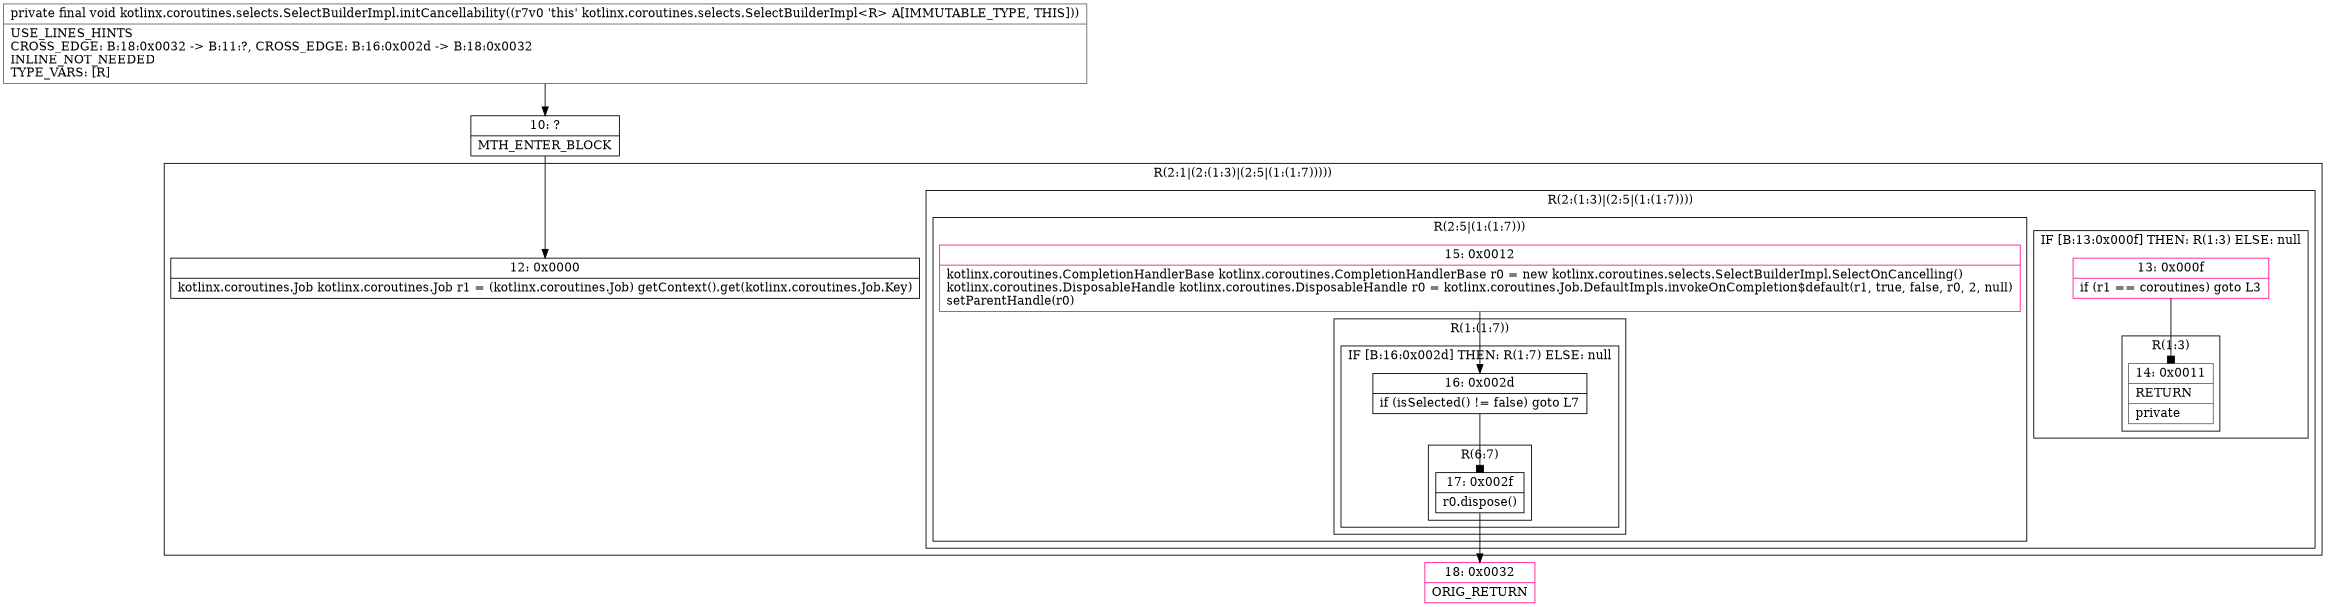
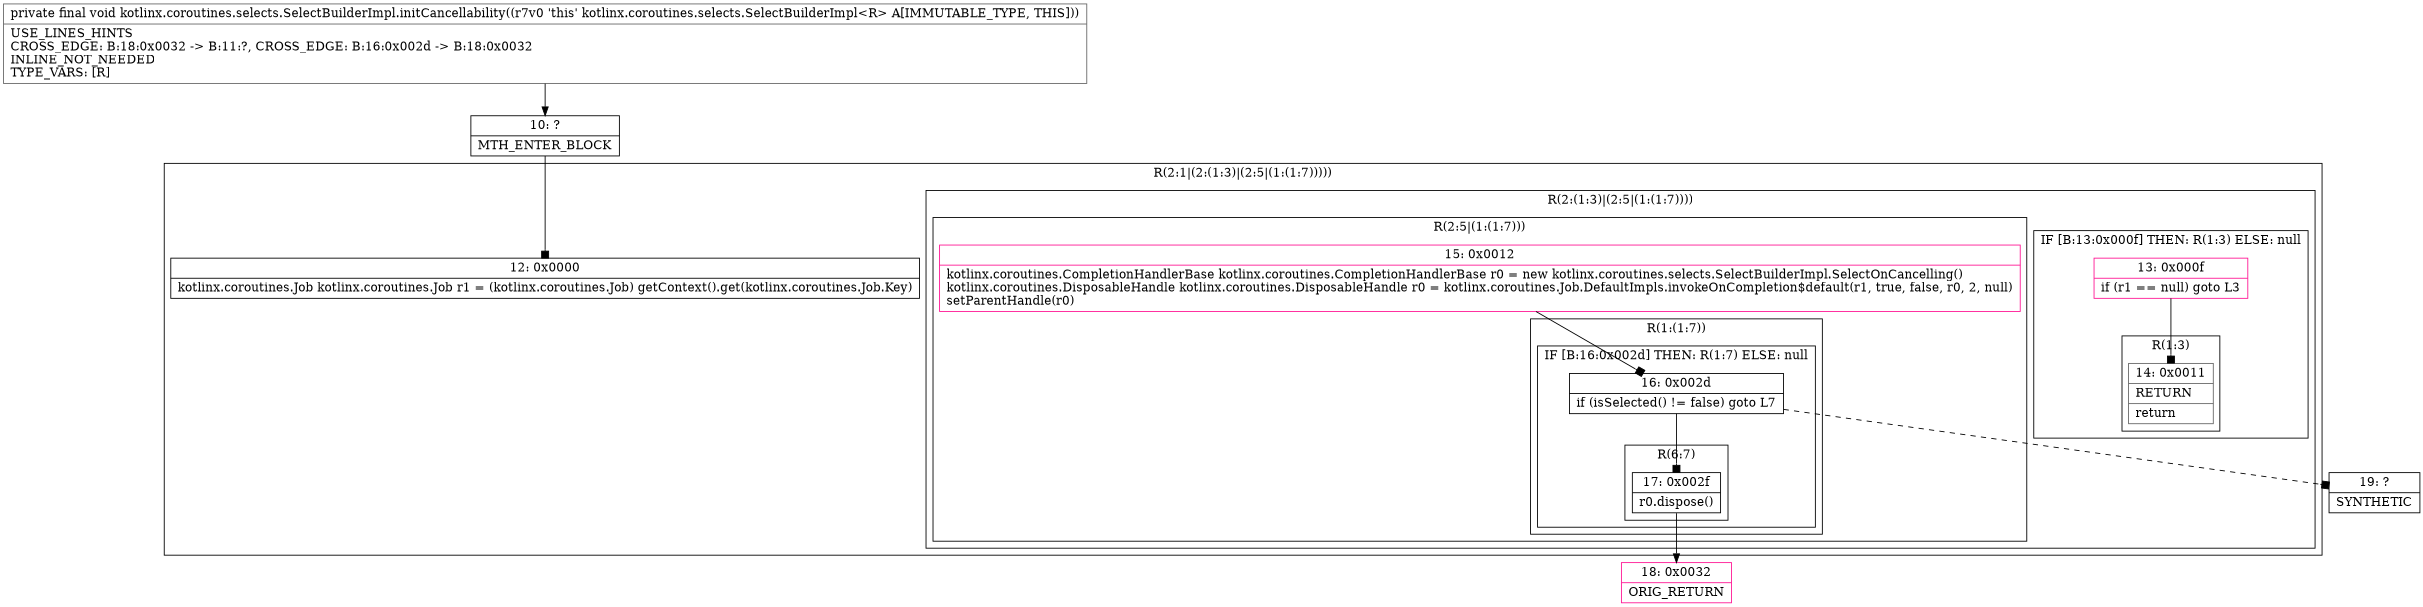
edge "10: ?" -> "12: 0x0000": arrowhead normal -> box
node "13: 0x000f": text "if (r1 == coroutines) goto L3" -> "if (r1 == null) goto L3"
edge "15: 0x0012" -> "16: 0x002d": arrowhead normal -> box
node "14: 0x0011": text "private" -> "return"
node "19: ?": added
